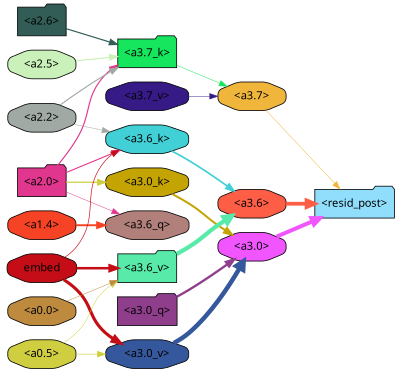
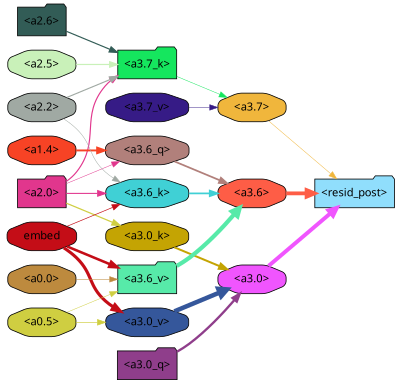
edge "<a3.6_q>" -> "<a3.6>": added
